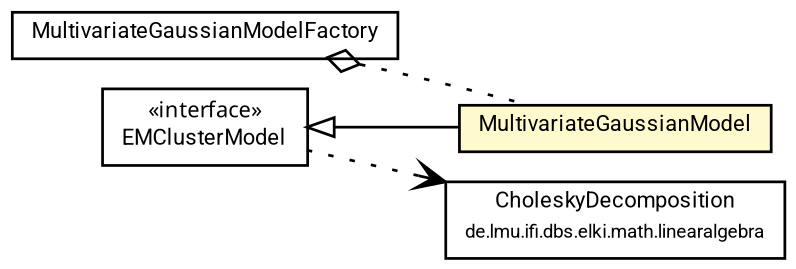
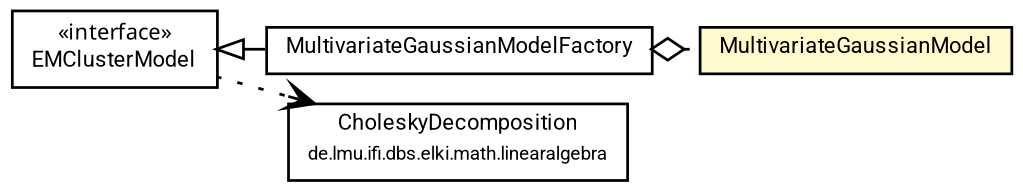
edge "MultivariateGaussianModel" -> "EMClusterModel": now "MultivariateGaussianModelFactory" -> "EMClusterModel"
